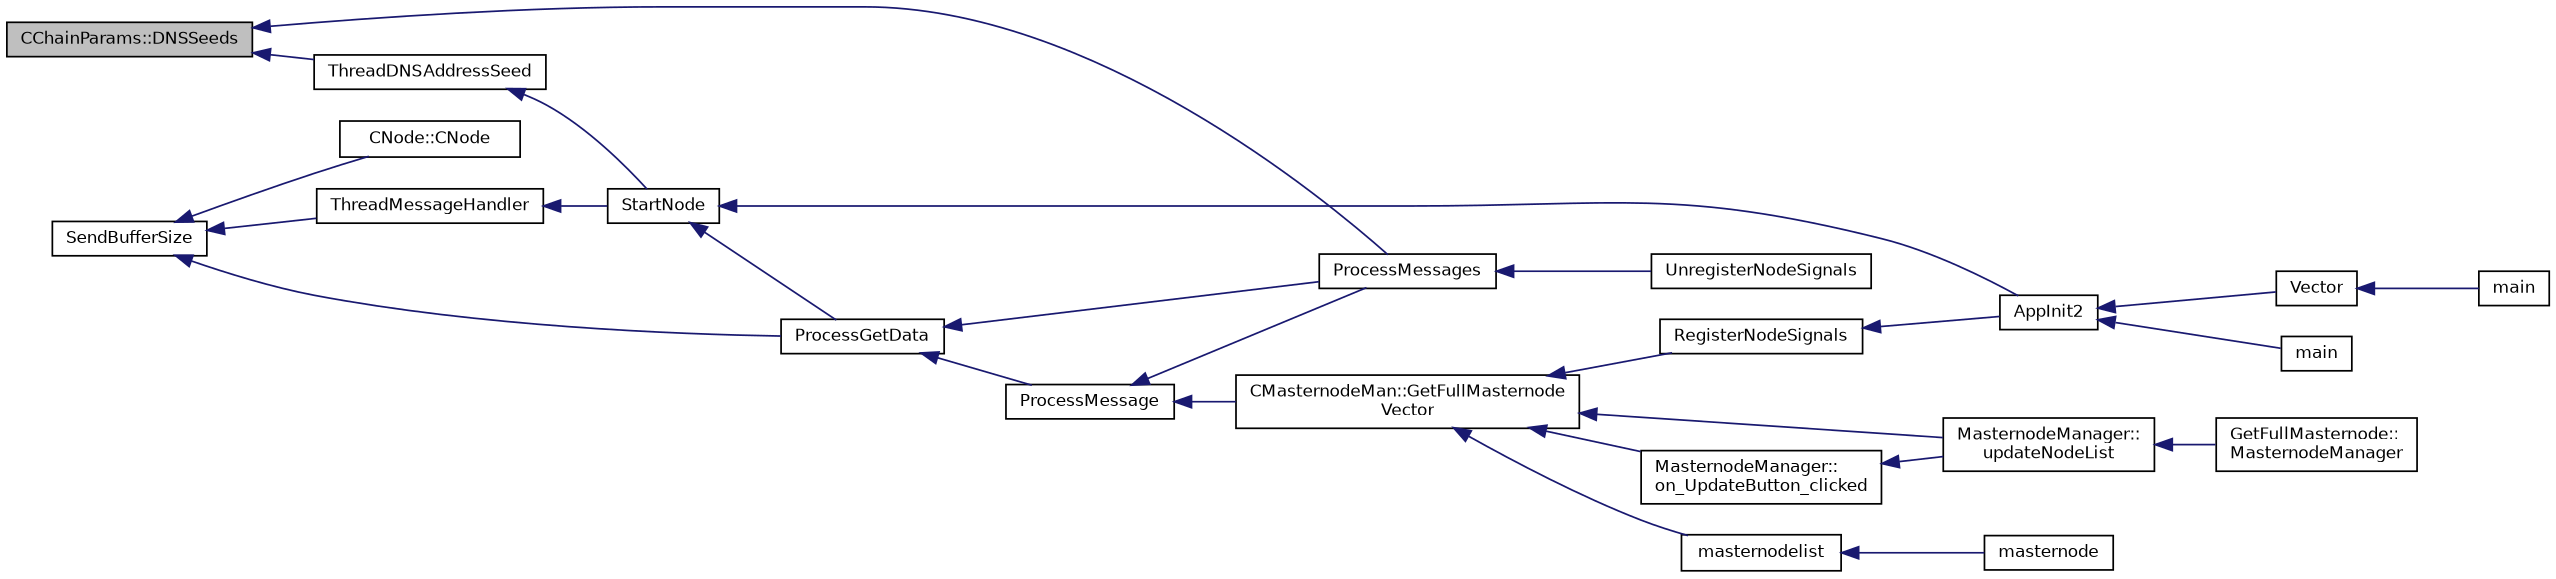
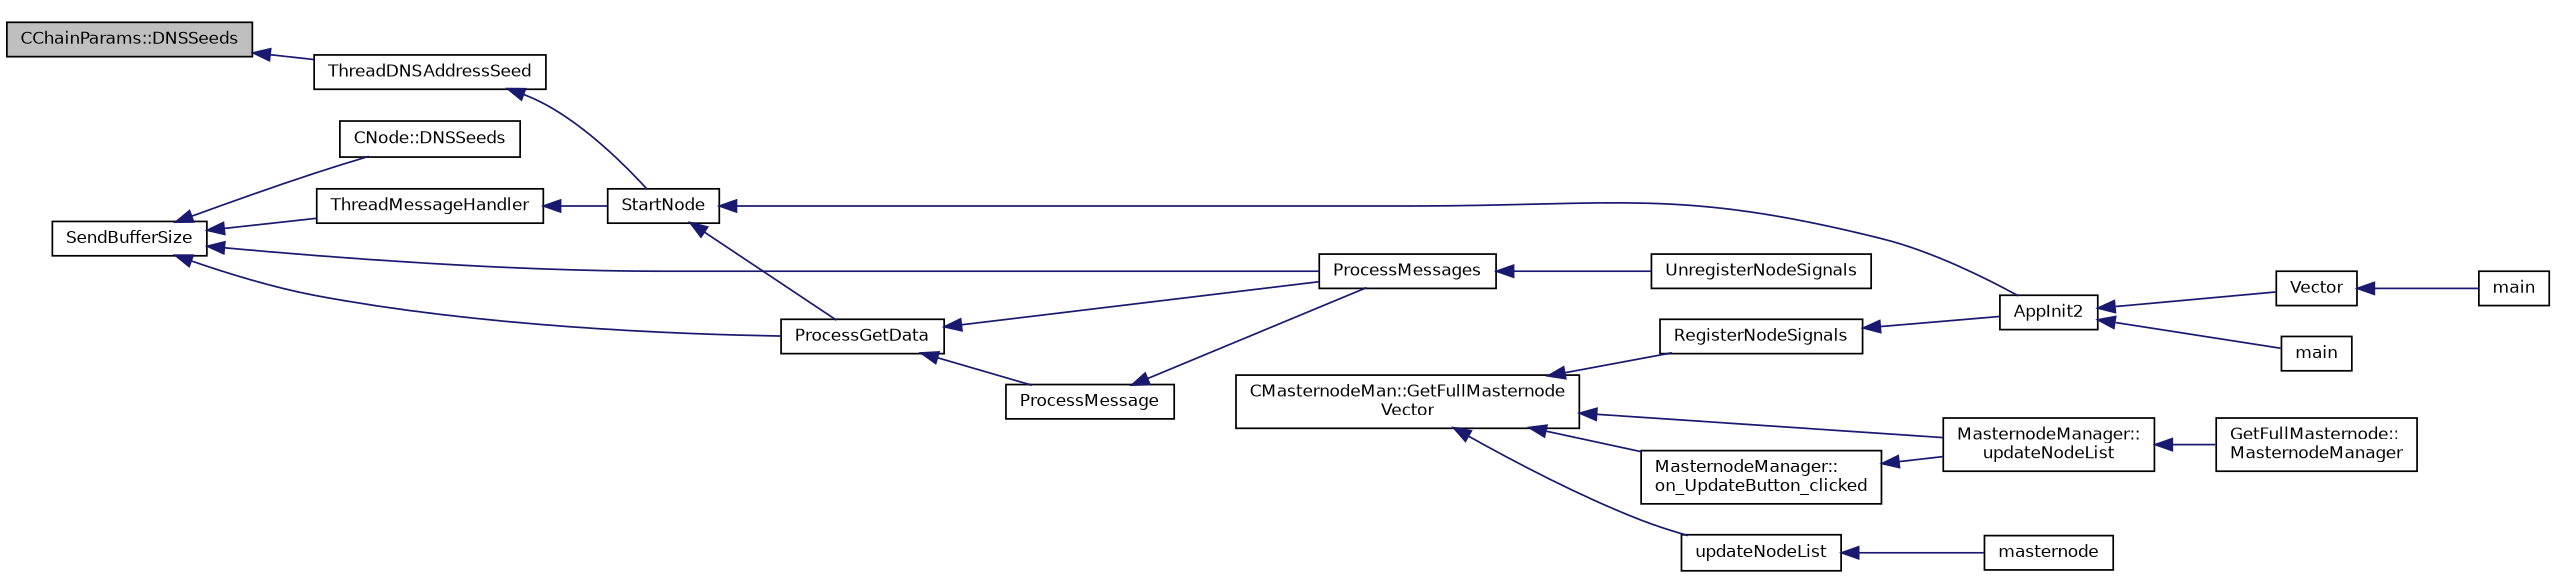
edge "ProcessMessages" -> "CChainParams::DNSSeeds": now "ProcessMessages" -> "SendBufferSize"
node "CNode::CNode": label "CNode::CNode" -> "CNode::DNSSeeds"
edge "CMasternodeMan::GetFullMasternode Vector" -> "ProcessMessage": removed
node "masternodelist": label "masternodelist" -> "updateNodeList"
